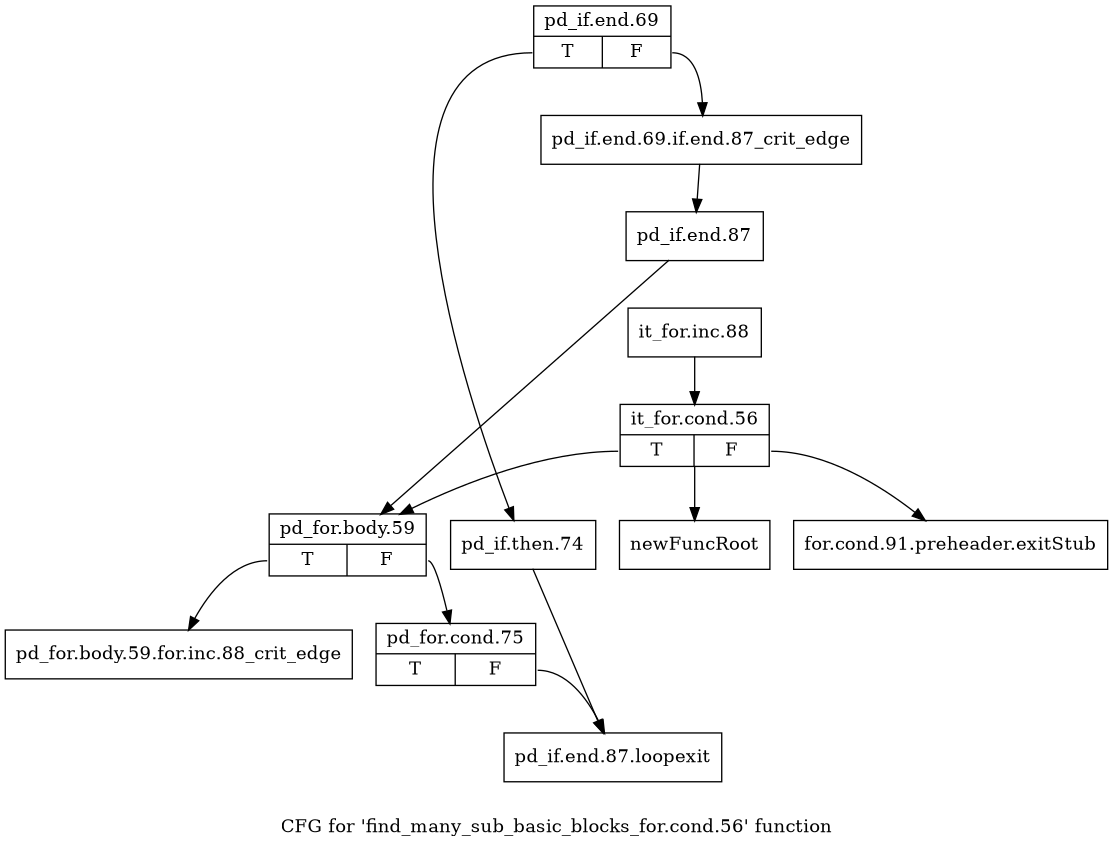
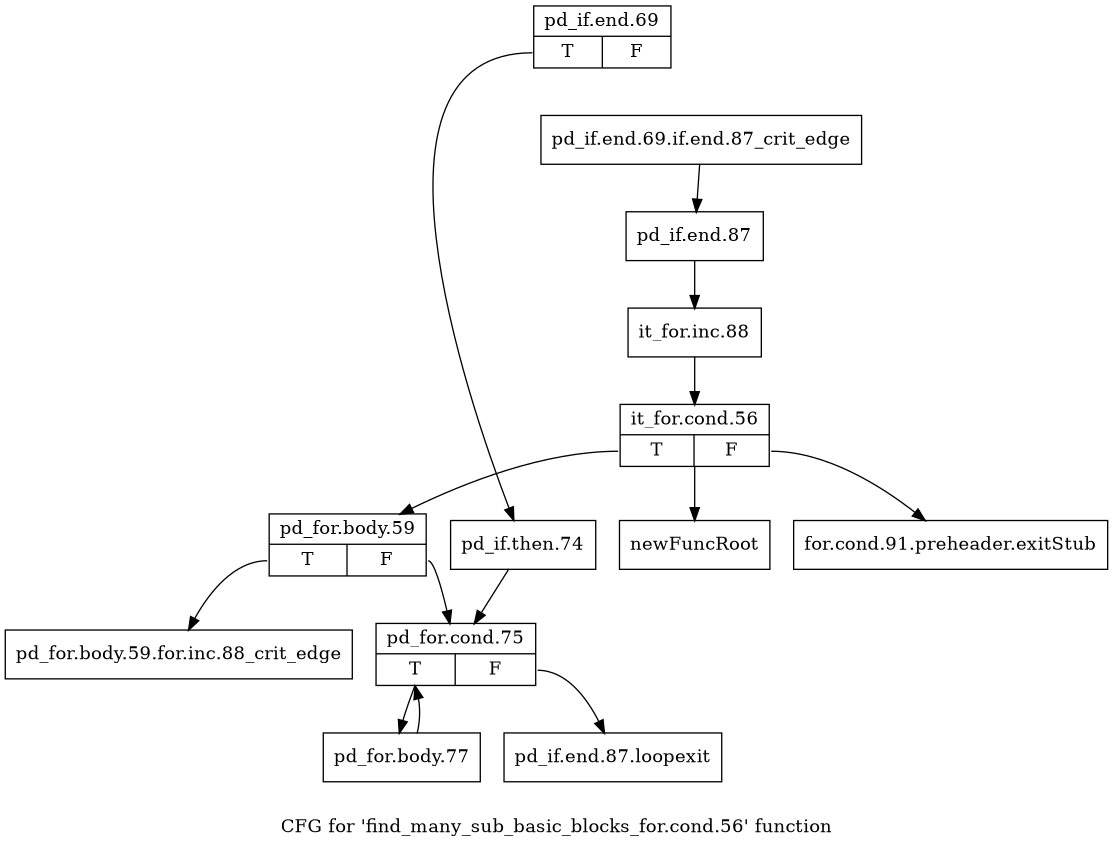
edge "pd_if.end.69" -> "pd_if.end.69.if.end.87_crit_edge": removed
edge "pd_if.end.87" -> "pd_for.body.59": now "pd_if.end.87" -> "it_for.inc.88"
edge "pd_if.then.74" -> "pd_if.end.87.loopexit": now "pd_if.then.74" -> "pd_for.cond.75"
node "pd_for.body.77": added
